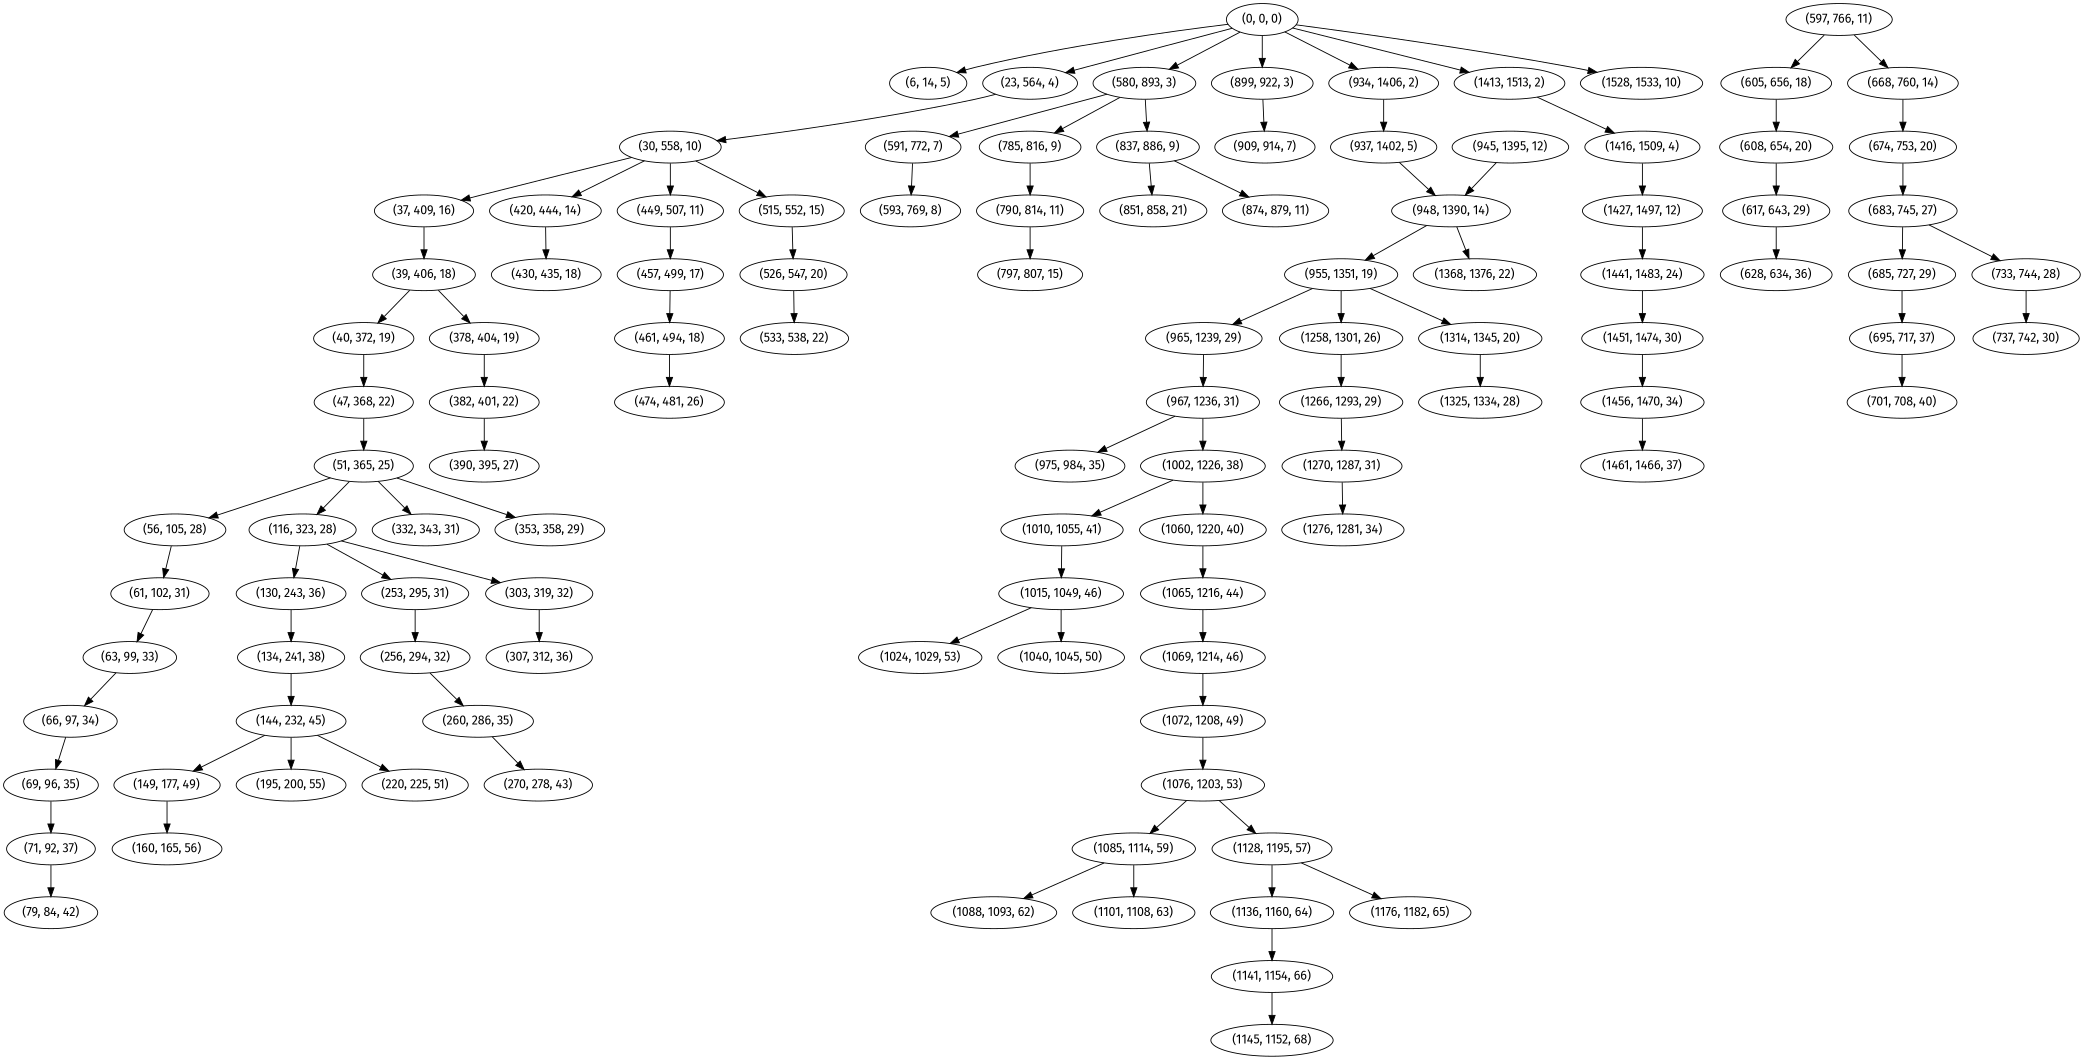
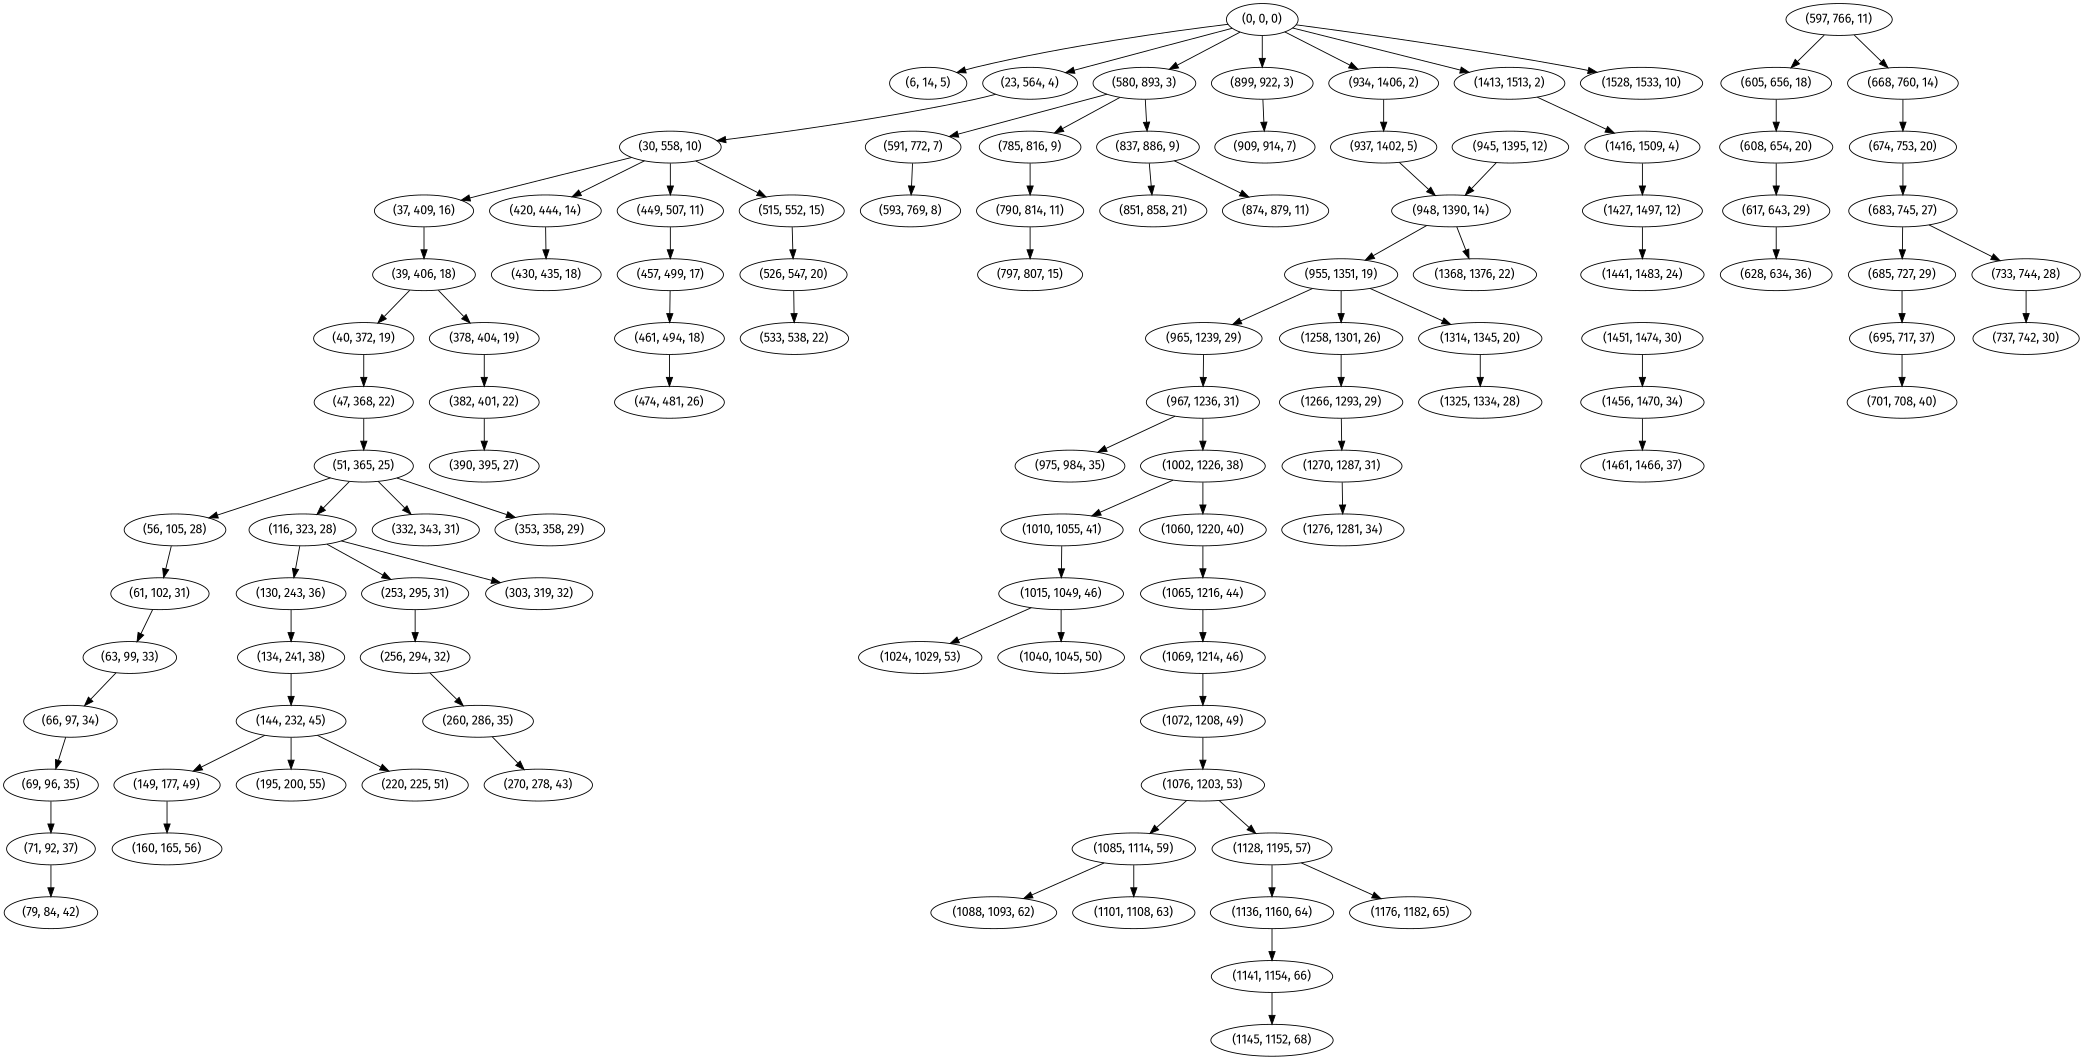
edge "(1441, 1483, 24)" -> "(1451, 1474, 30)": removed
node "(307, 312, 36)": removed
